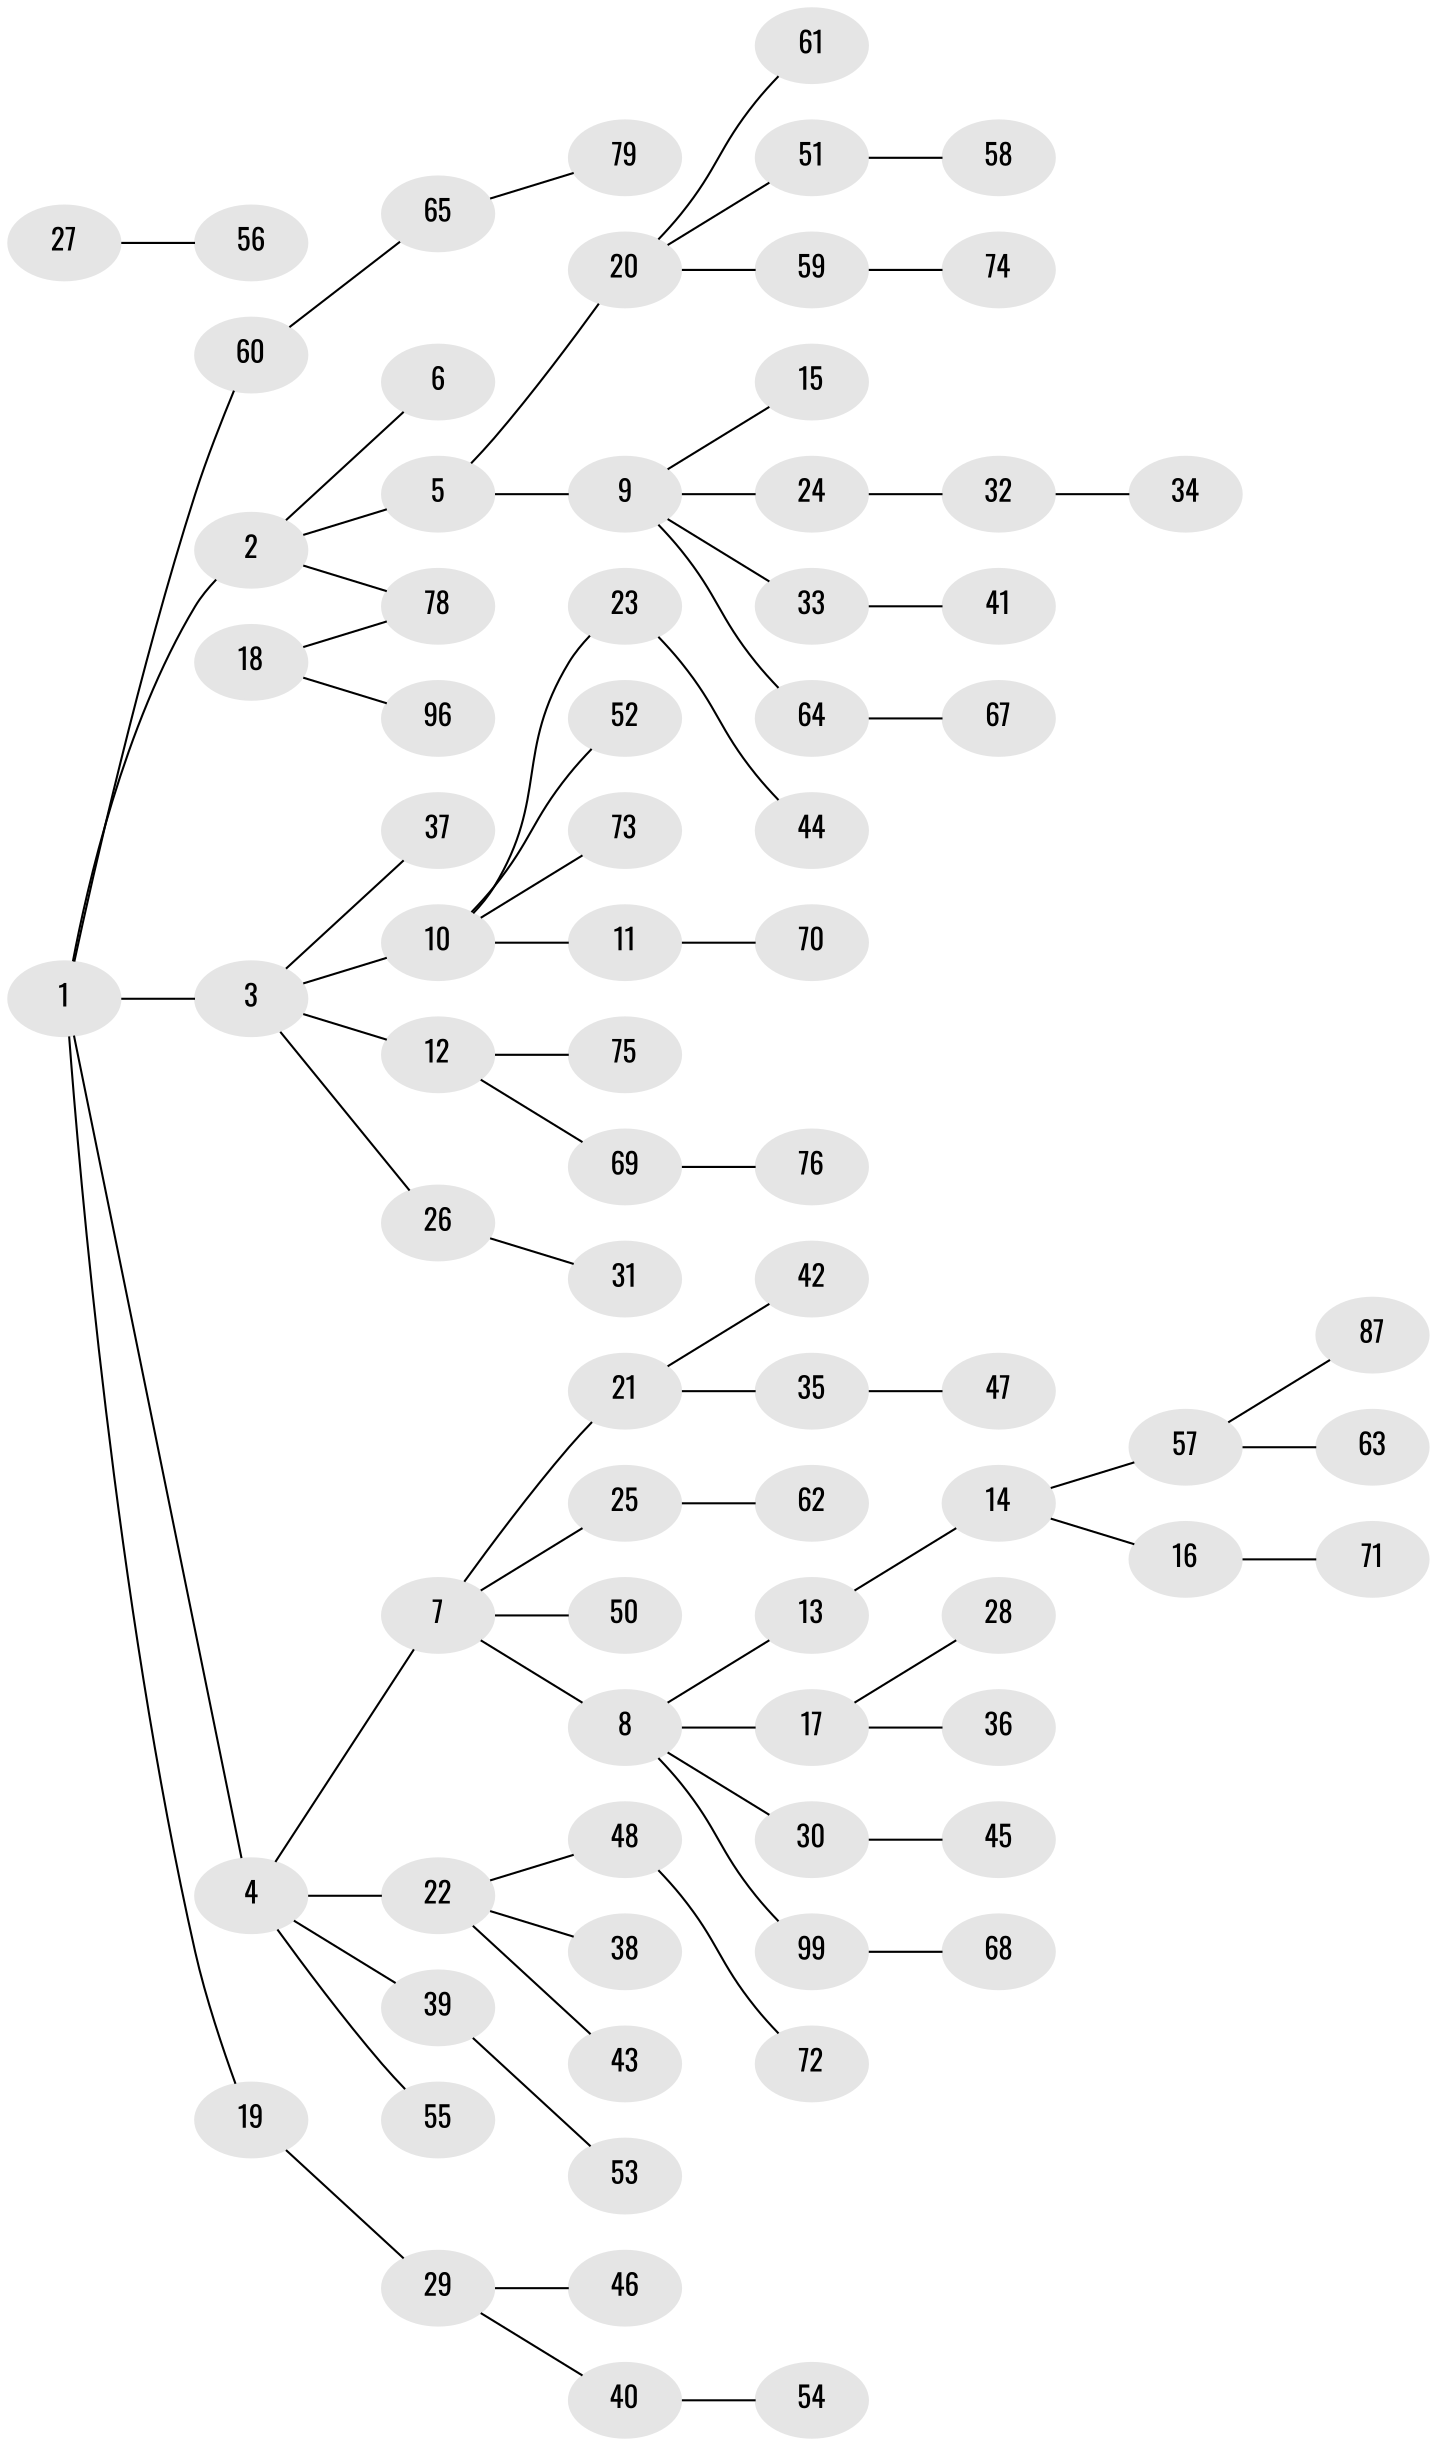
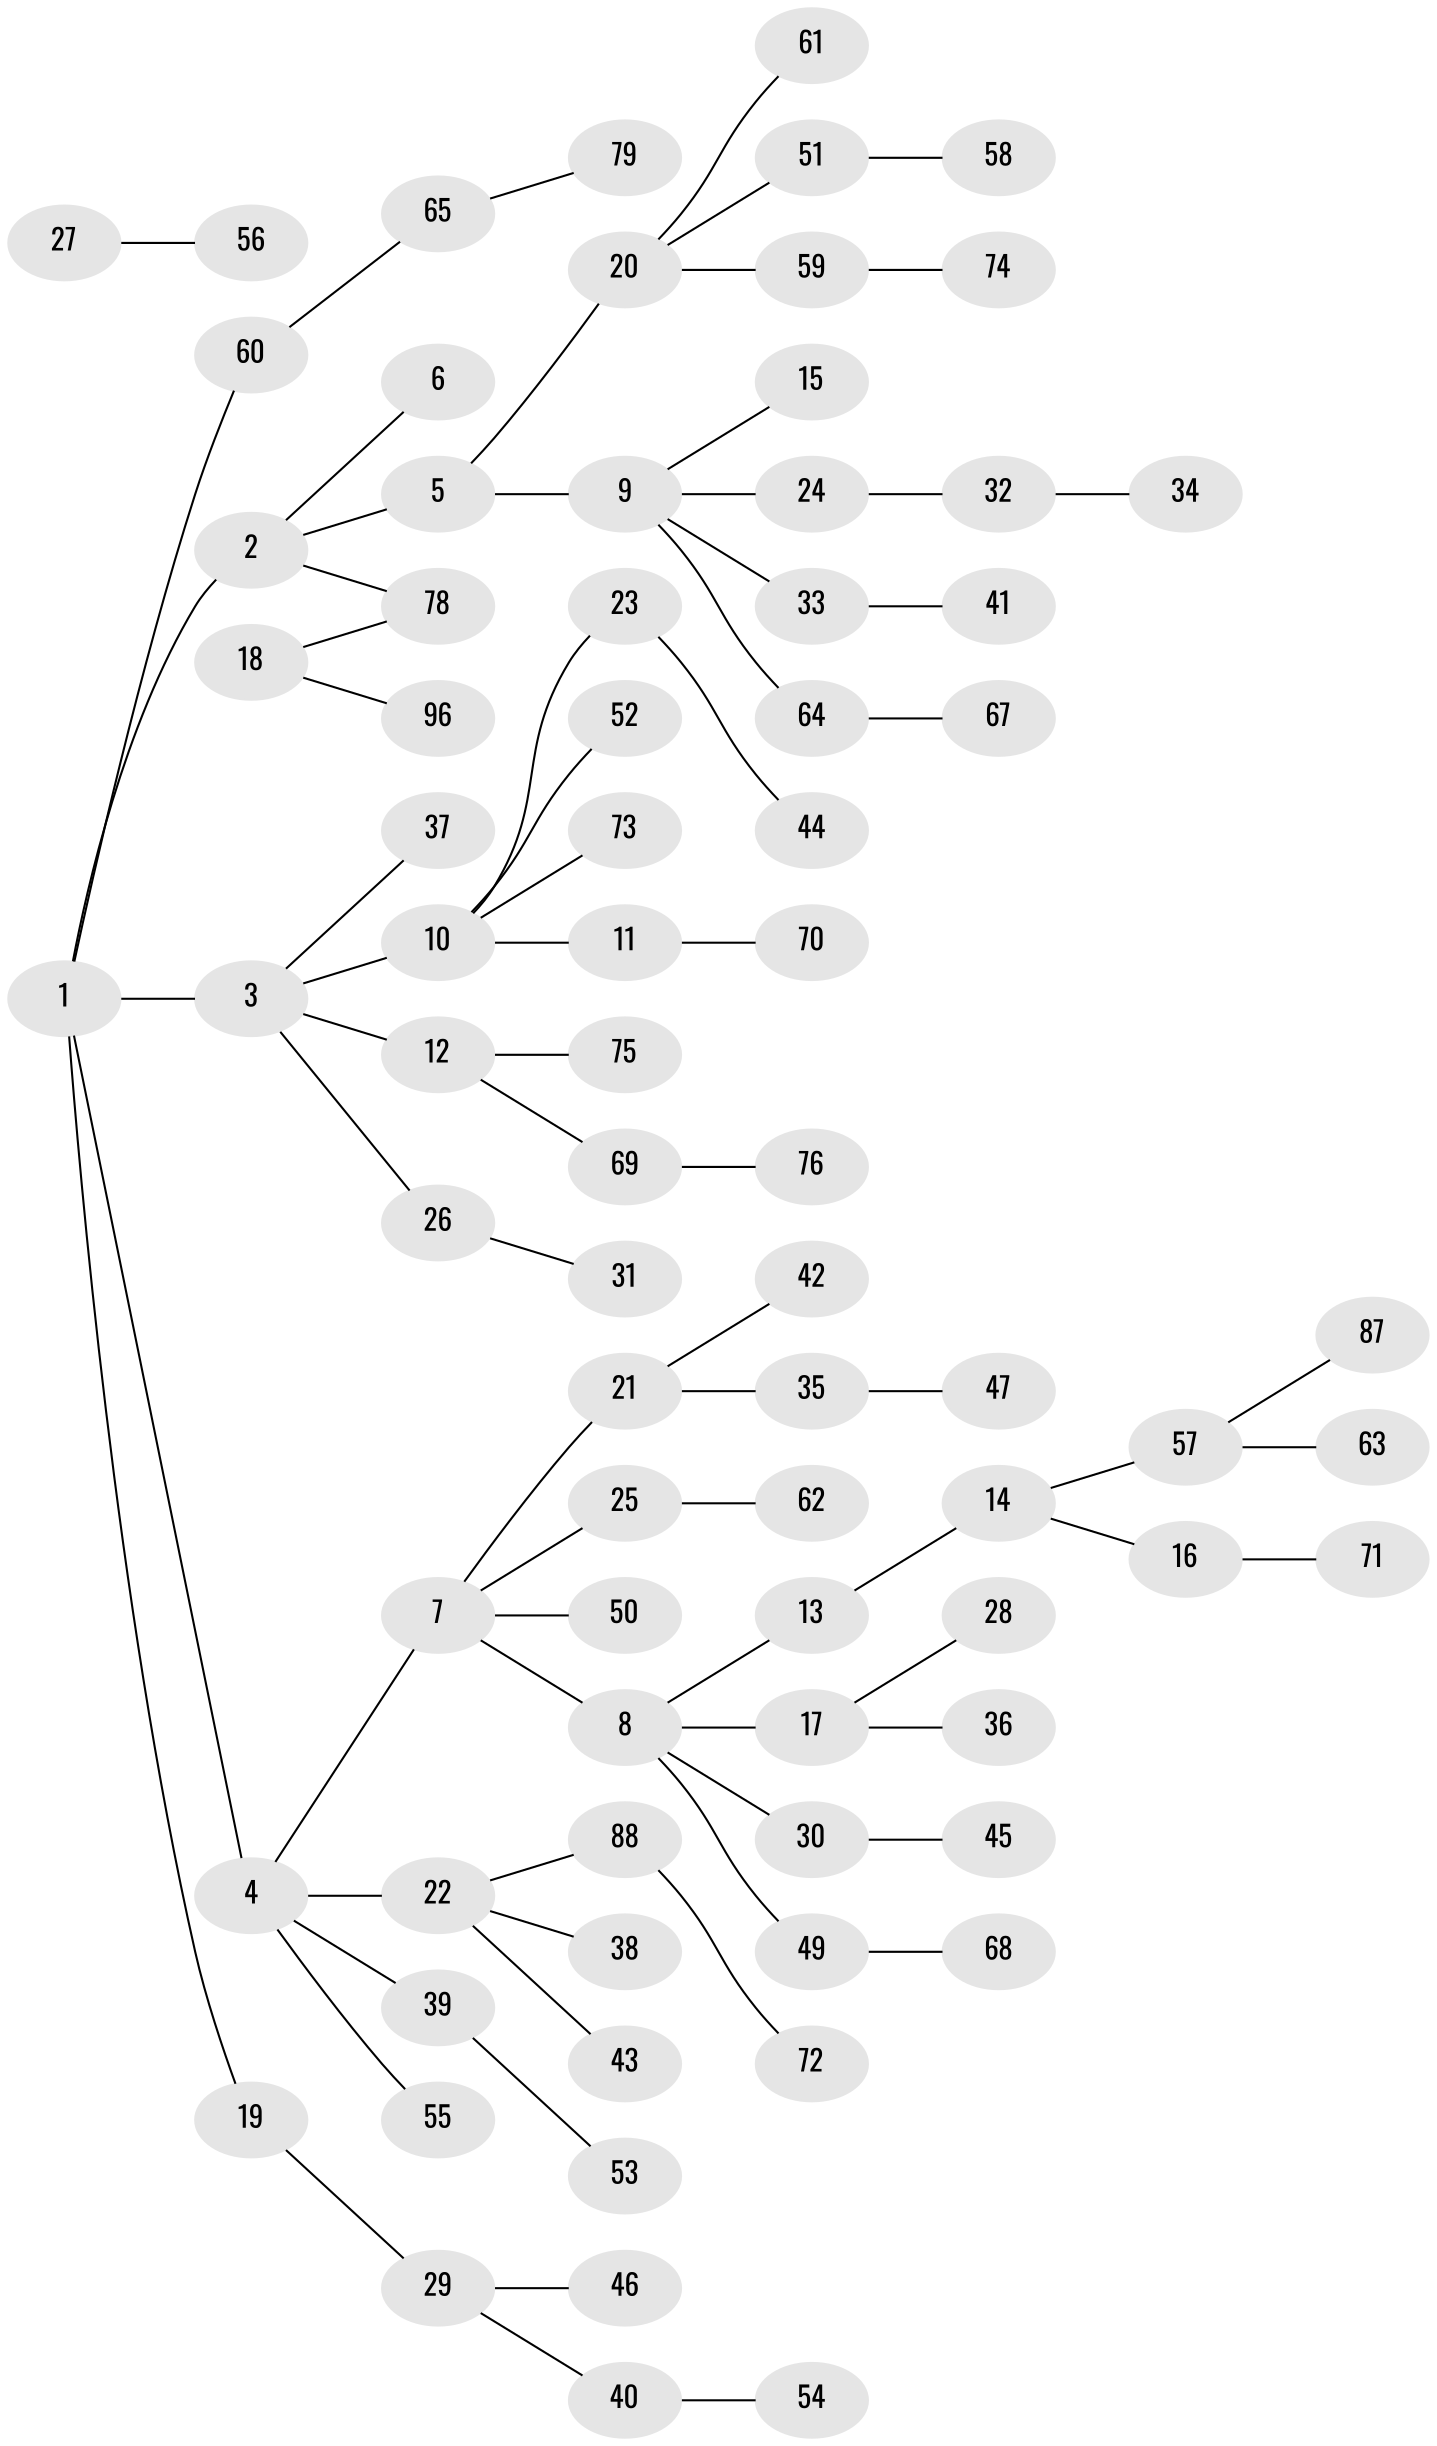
node "48": label "48" -> "88"
node "99": label "99" -> "49"
